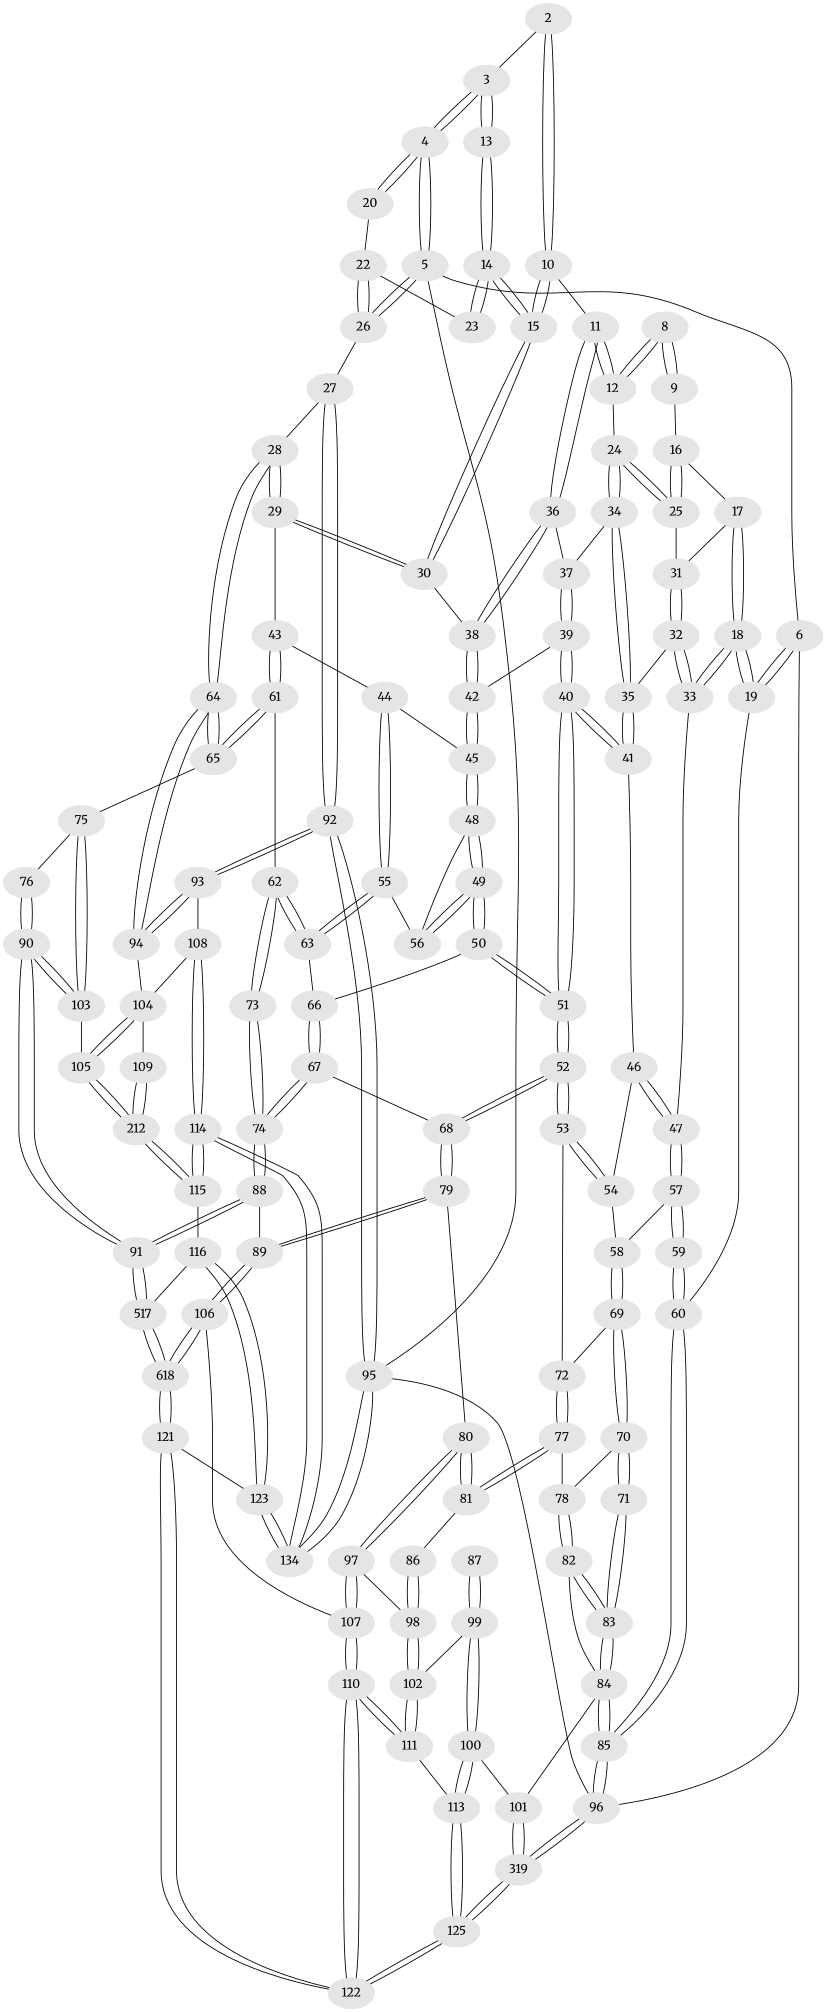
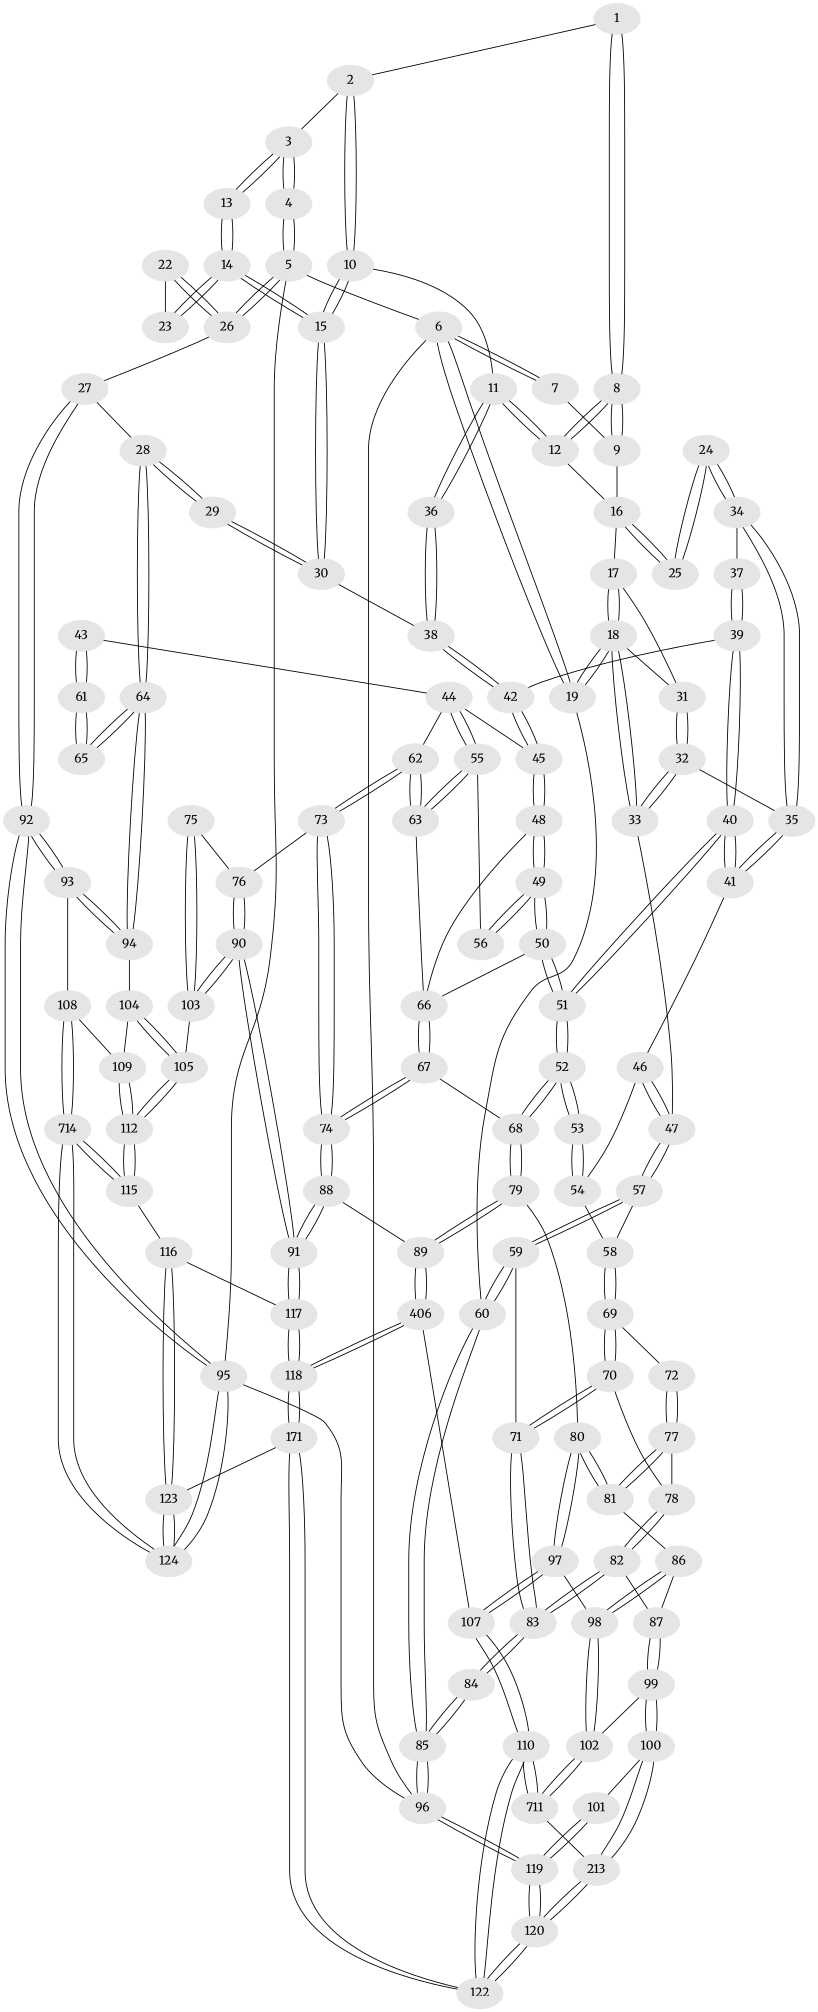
node "1": added
node "20": removed
node "7": added
edge "12" -- "24": now "12" -- "16"
edge "36" -- "37": removed
edge "25" -- "31": now "18" -- "31"
edge "29" -- "43": removed
edge "65" -- "75": removed
edge "61" -- "62": now "44" -- "62"
edge "73" -- "76": added
edge "48" -- "56": now "48" -- "66"
edge "108" -- "104": now "108" -- "109"
node "212": label "212" -> "112"
node "114": label "114" -> "714"
edge "53" -- "72": removed
node "517": label "517" -> "117"
node "106": label "106" -> "406"
edge "59" -- "71": added
node "618": label "618" -> "118"
node "121": label "121" -> "171"
node "134": label "134" -> "124"
edge "86" -- "87": added
edge "82" -- "84": now "82" -- "87"
node "111": label "111" -> "711"
edge "84" -- "101": removed
node "113": label "113" -> "213"
node "319": label "319" -> "119"
node "125": label "125" -> "120"
